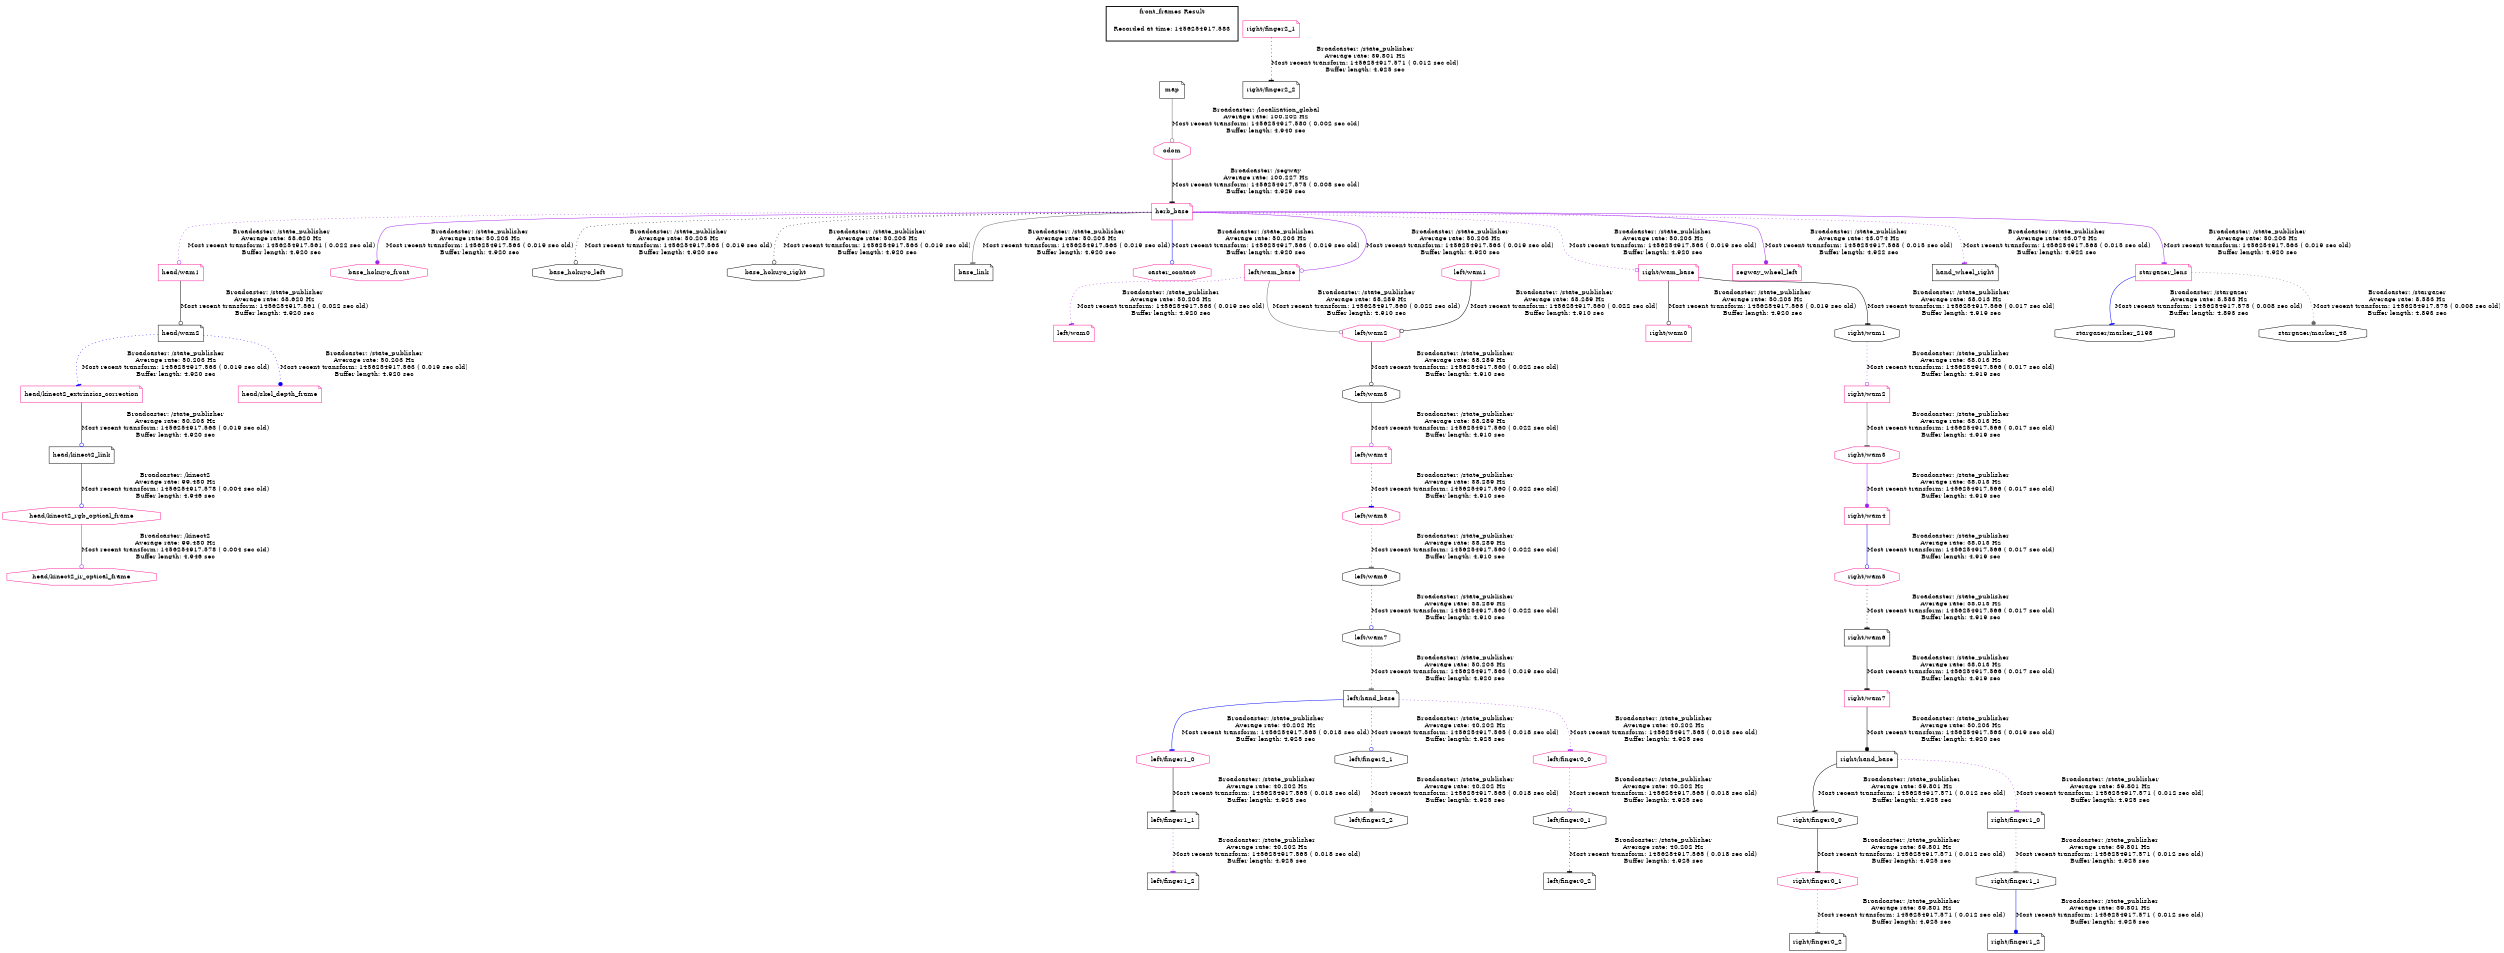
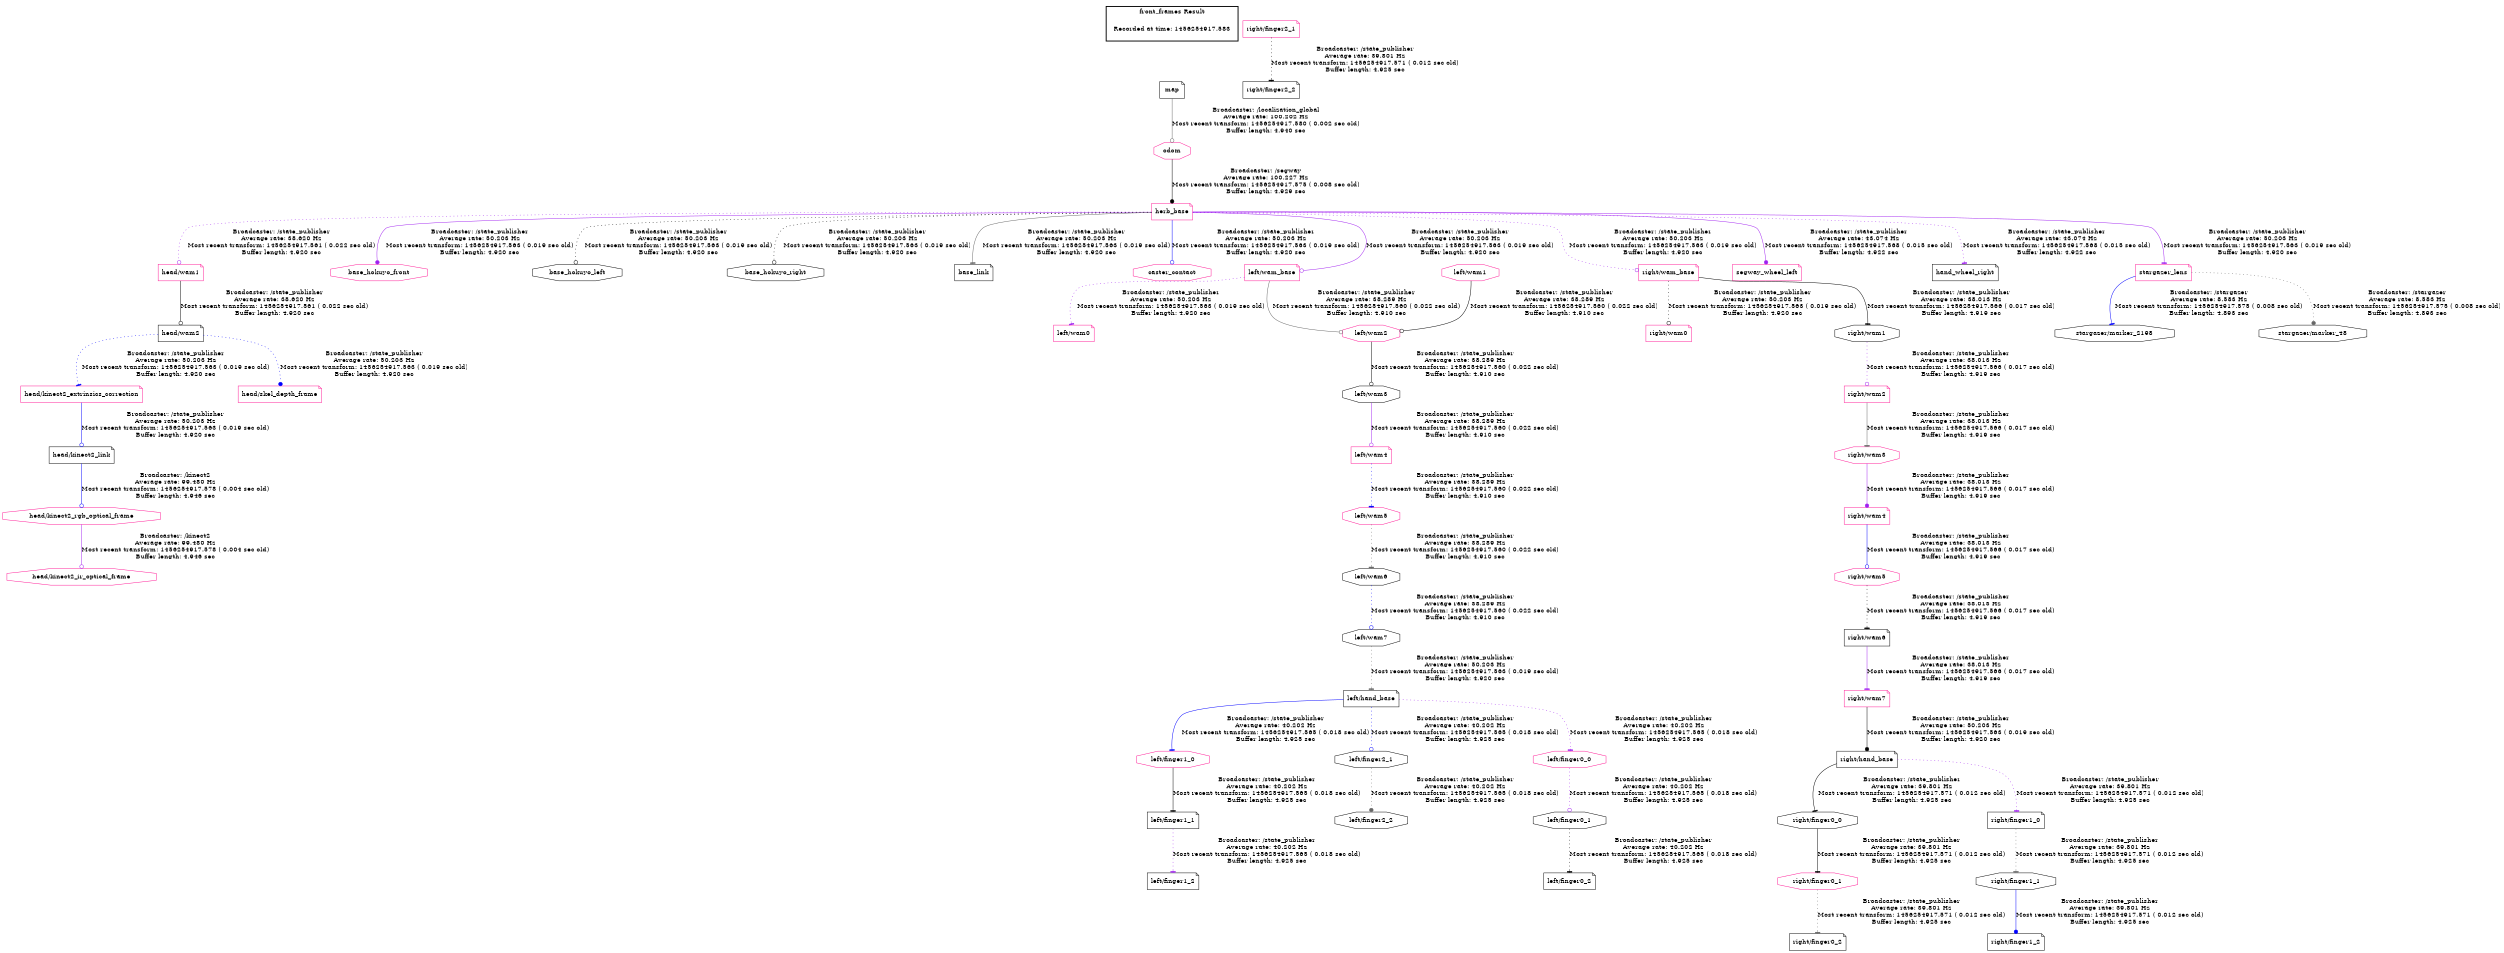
edge "odom" -> "herb_base": arrowhead tee -> dot
edge "right/wam_base" -> "right/wam0": style solid -> dotted
edge "right/wam6" -> "right/wam7": color black -> purple
